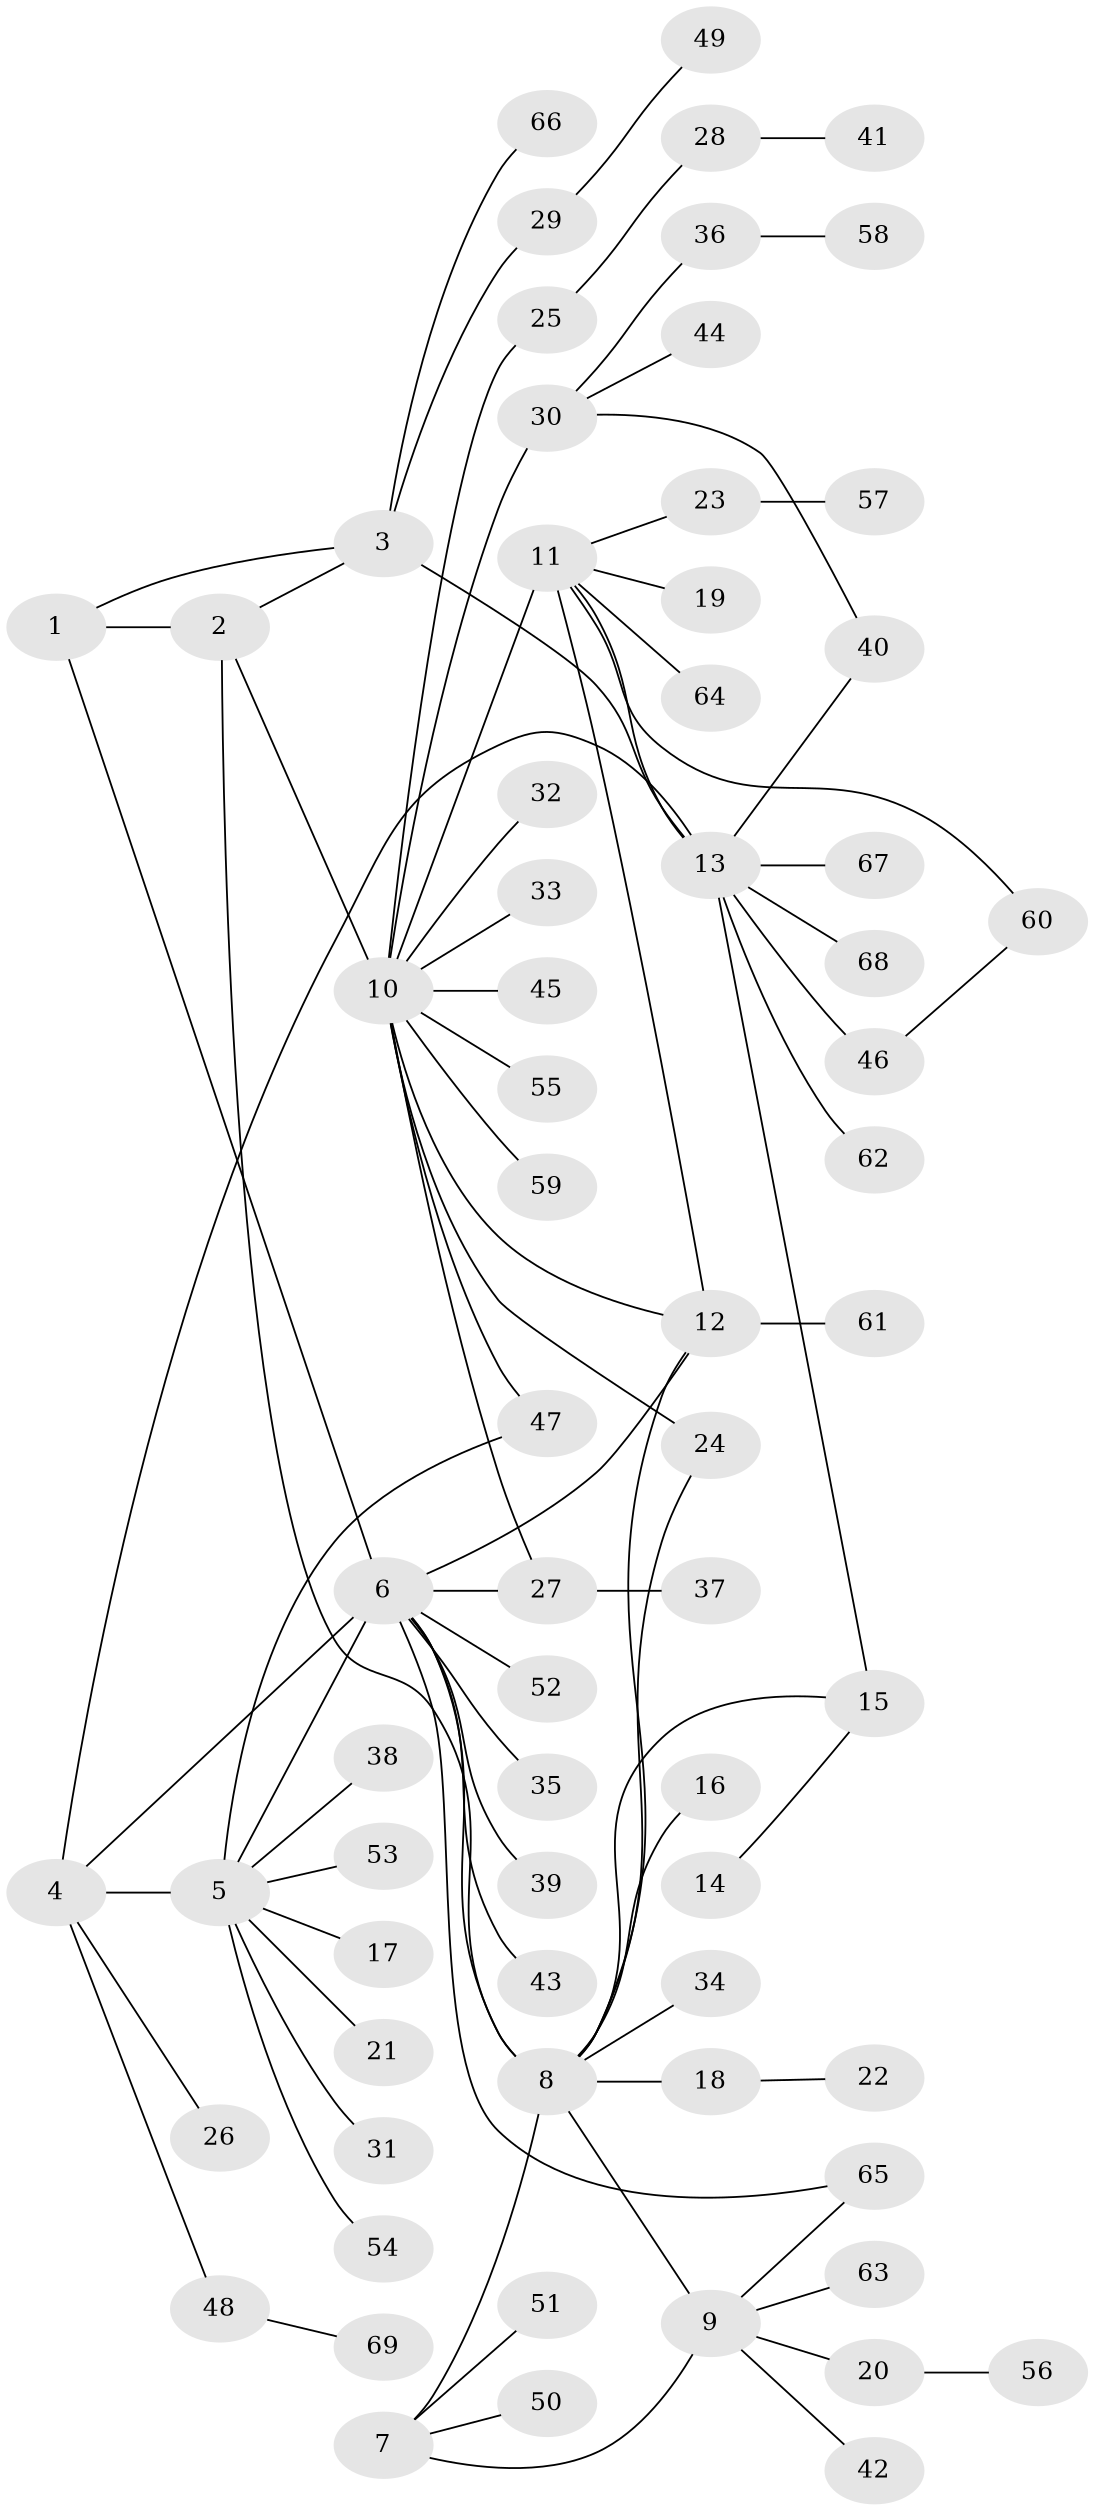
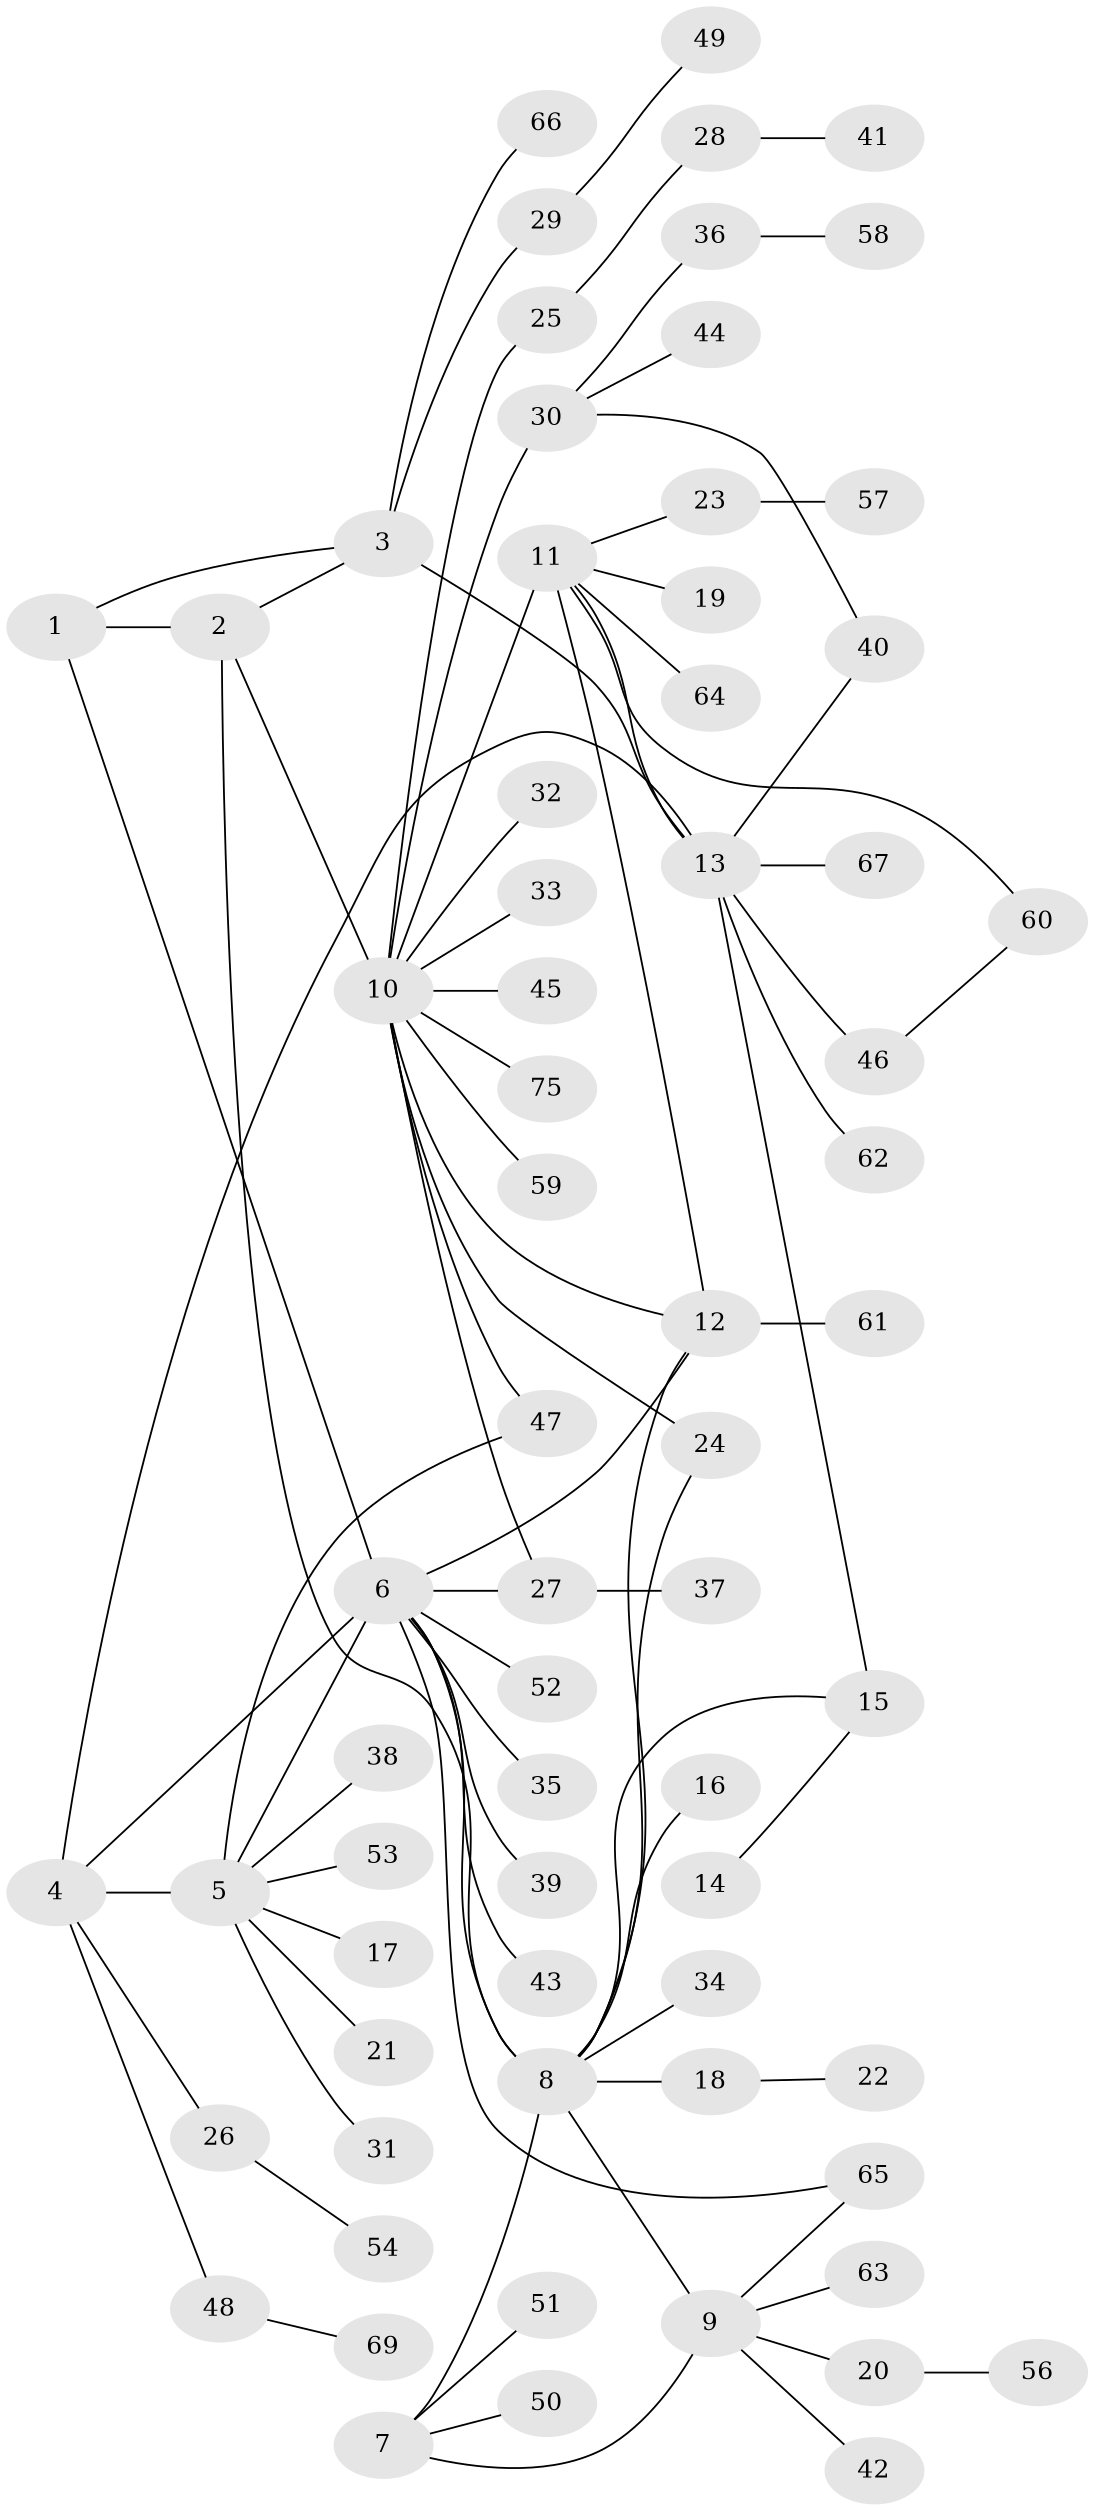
node "68": removed
node "55": label "55" -> "75"
edge "5" -- "54": now "26" -- "54"
